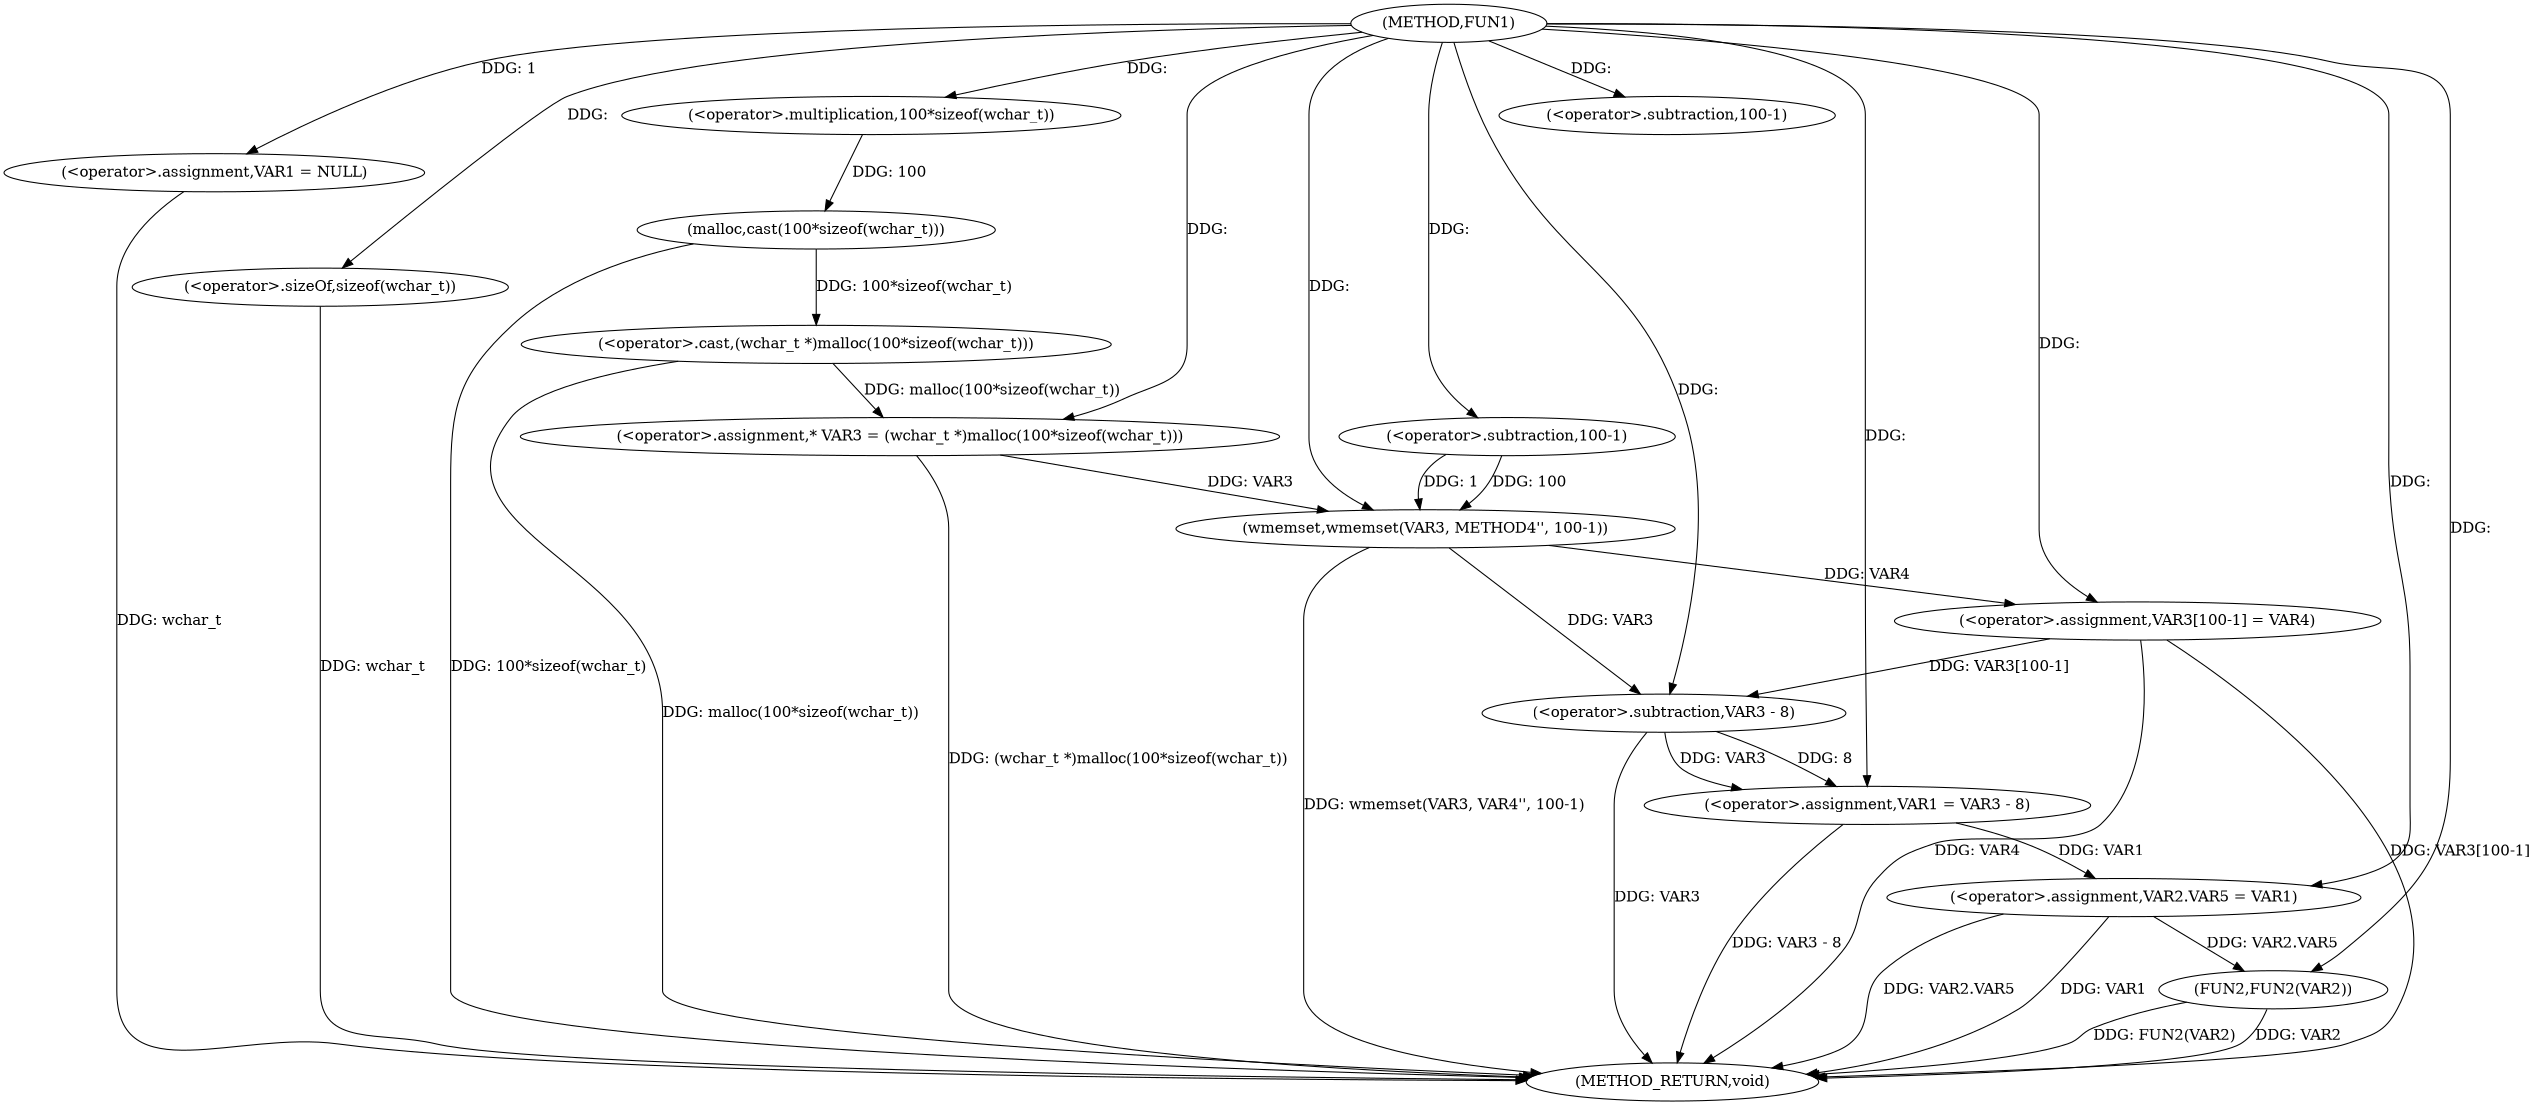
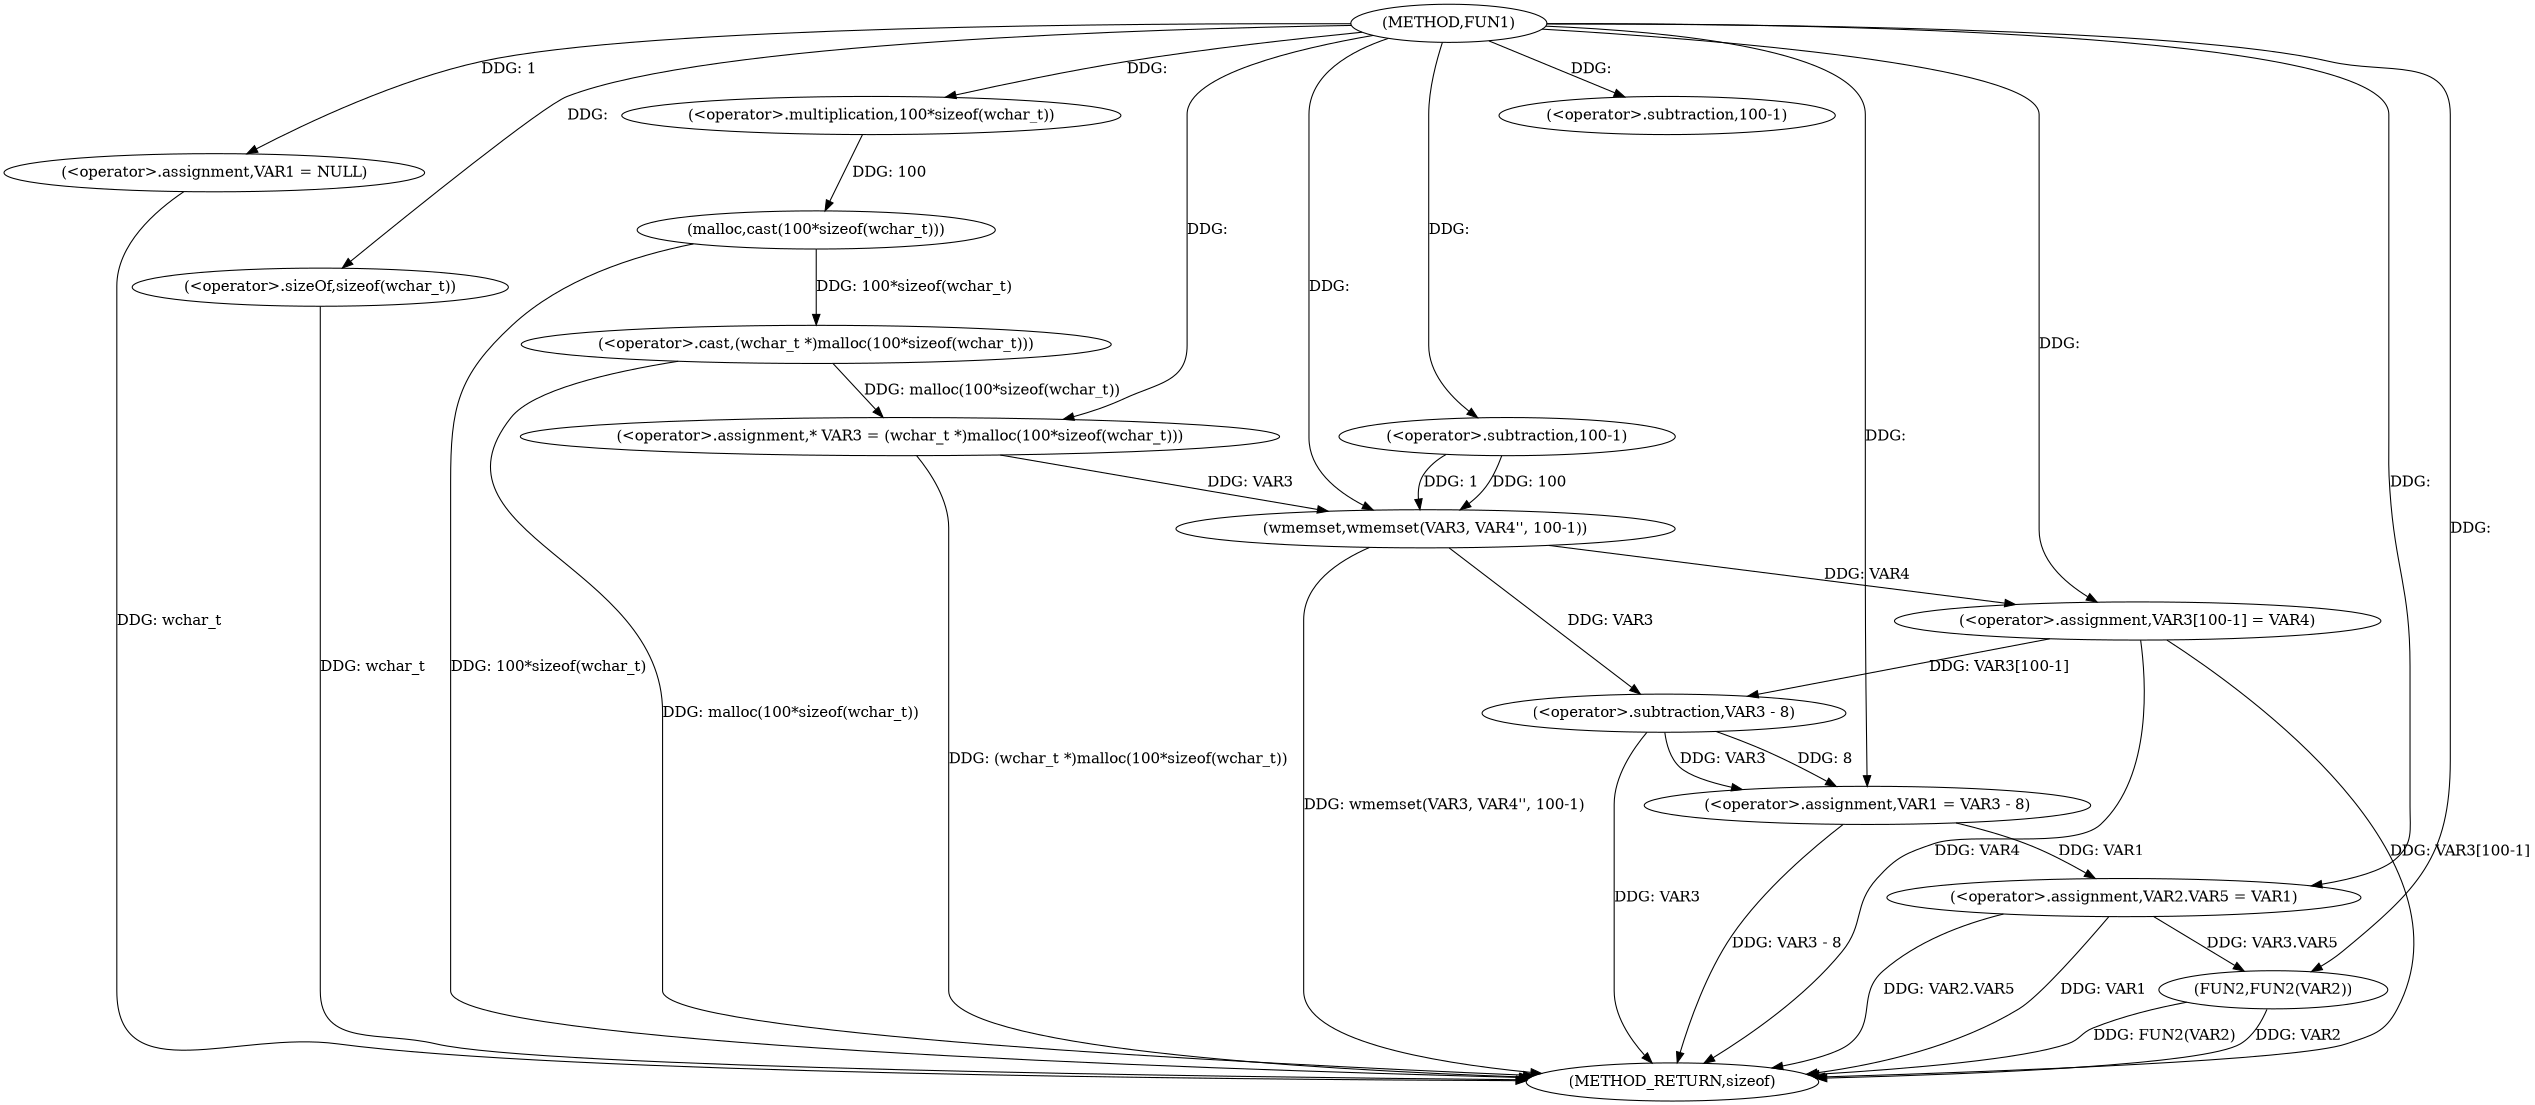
edge "(METHOD,FUN1)" -> "(<operator>.subtraction,VAR3 - 8)": removed, label "DDG:"
node "(wmemset,wmemset(VAR3, METHOD4'', 100-1))": label "(wmemset,wmemset(VAR3, METHOD4'', 100-1))" -> "(wmemset,wmemset(VAR3, VAR4'', 100-1))"
edge "(<operator>.assignment,VAR2.VAR5 = VAR1)" -> "(FUN2,FUN2(VAR2))": label "DDG: VAR2.VAR5" -> "DDG: VAR3.VAR5"
node "(METHOD_RETURN,void)": label "(METHOD_RETURN,void)" -> "(METHOD_RETURN,sizeof)"
